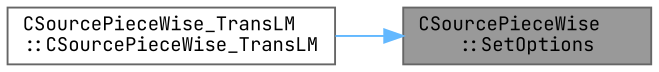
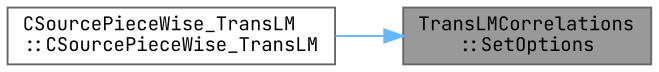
node "CSourcePieceWise ::SetOptions": label "CSourcePieceWise ::SetOptions" -> "TransLMCorrelations ::SetOptions"
